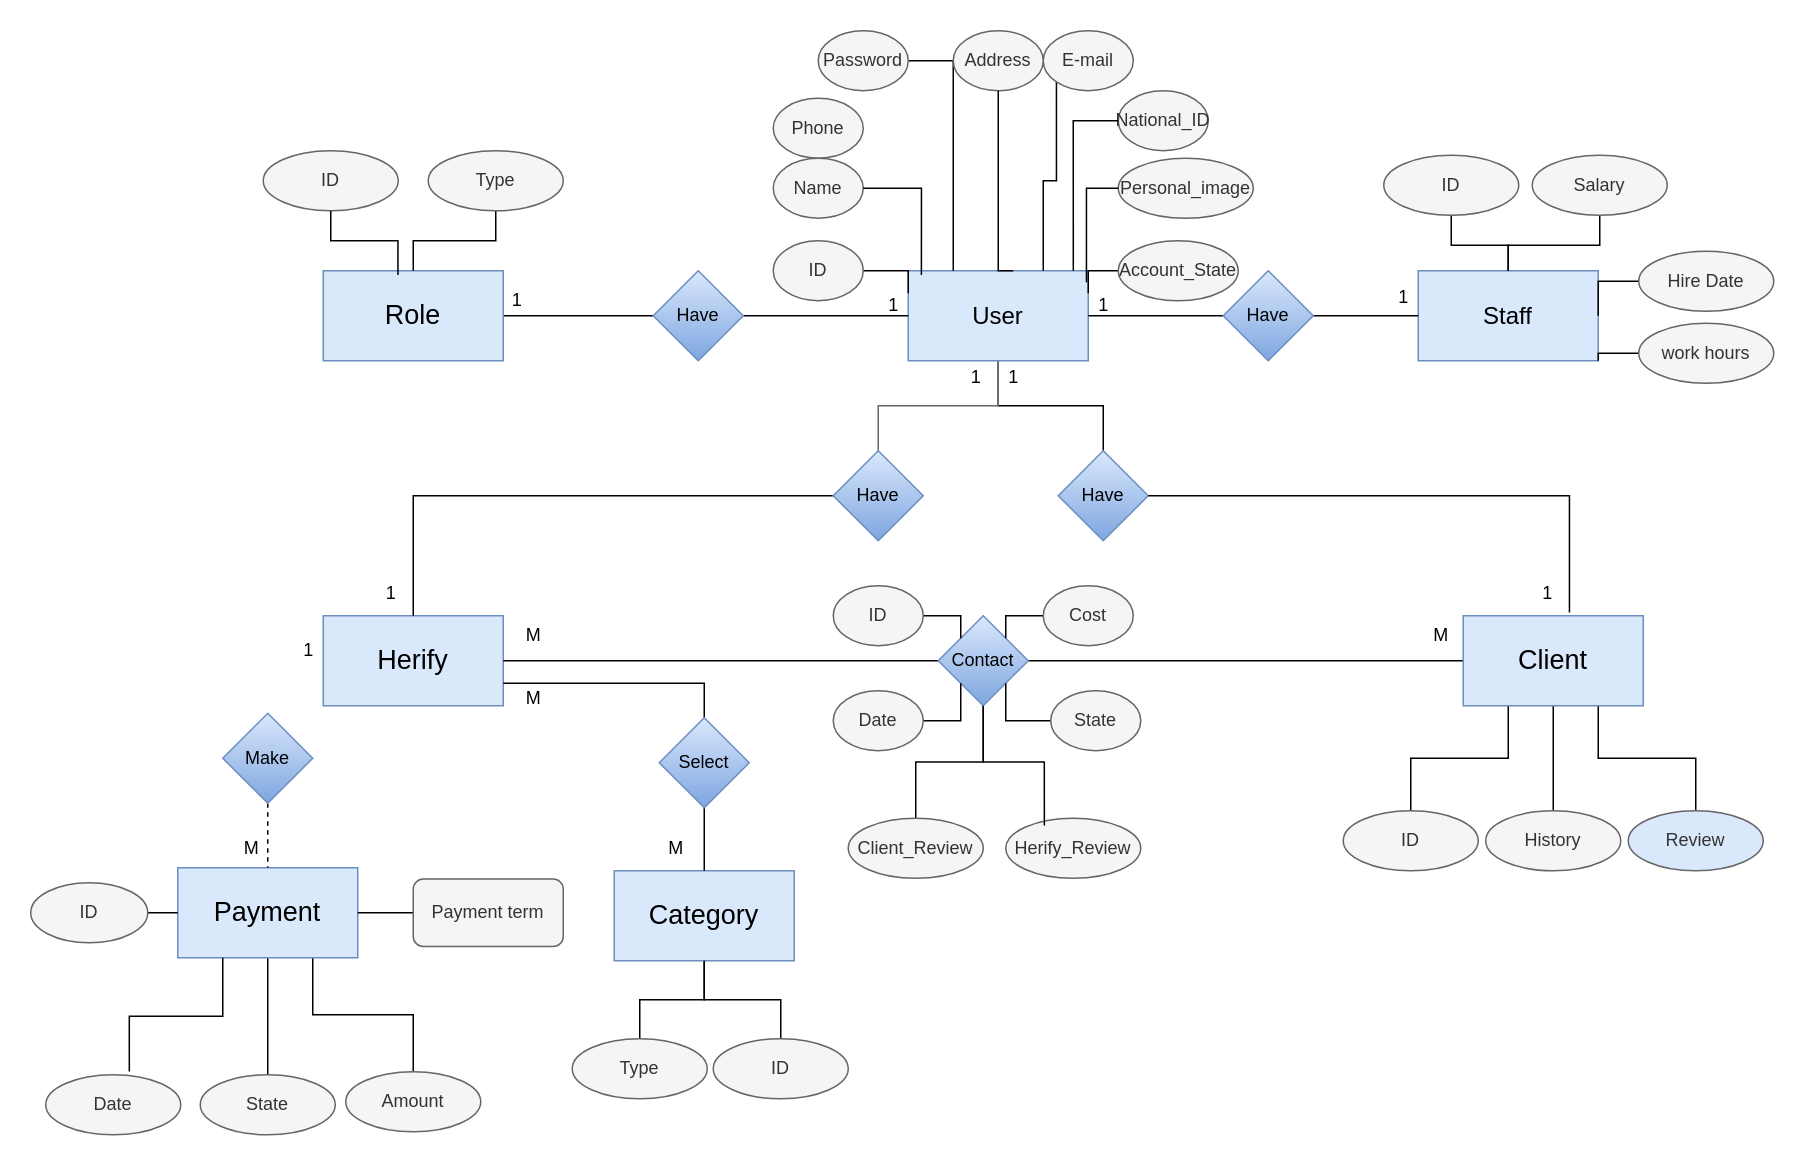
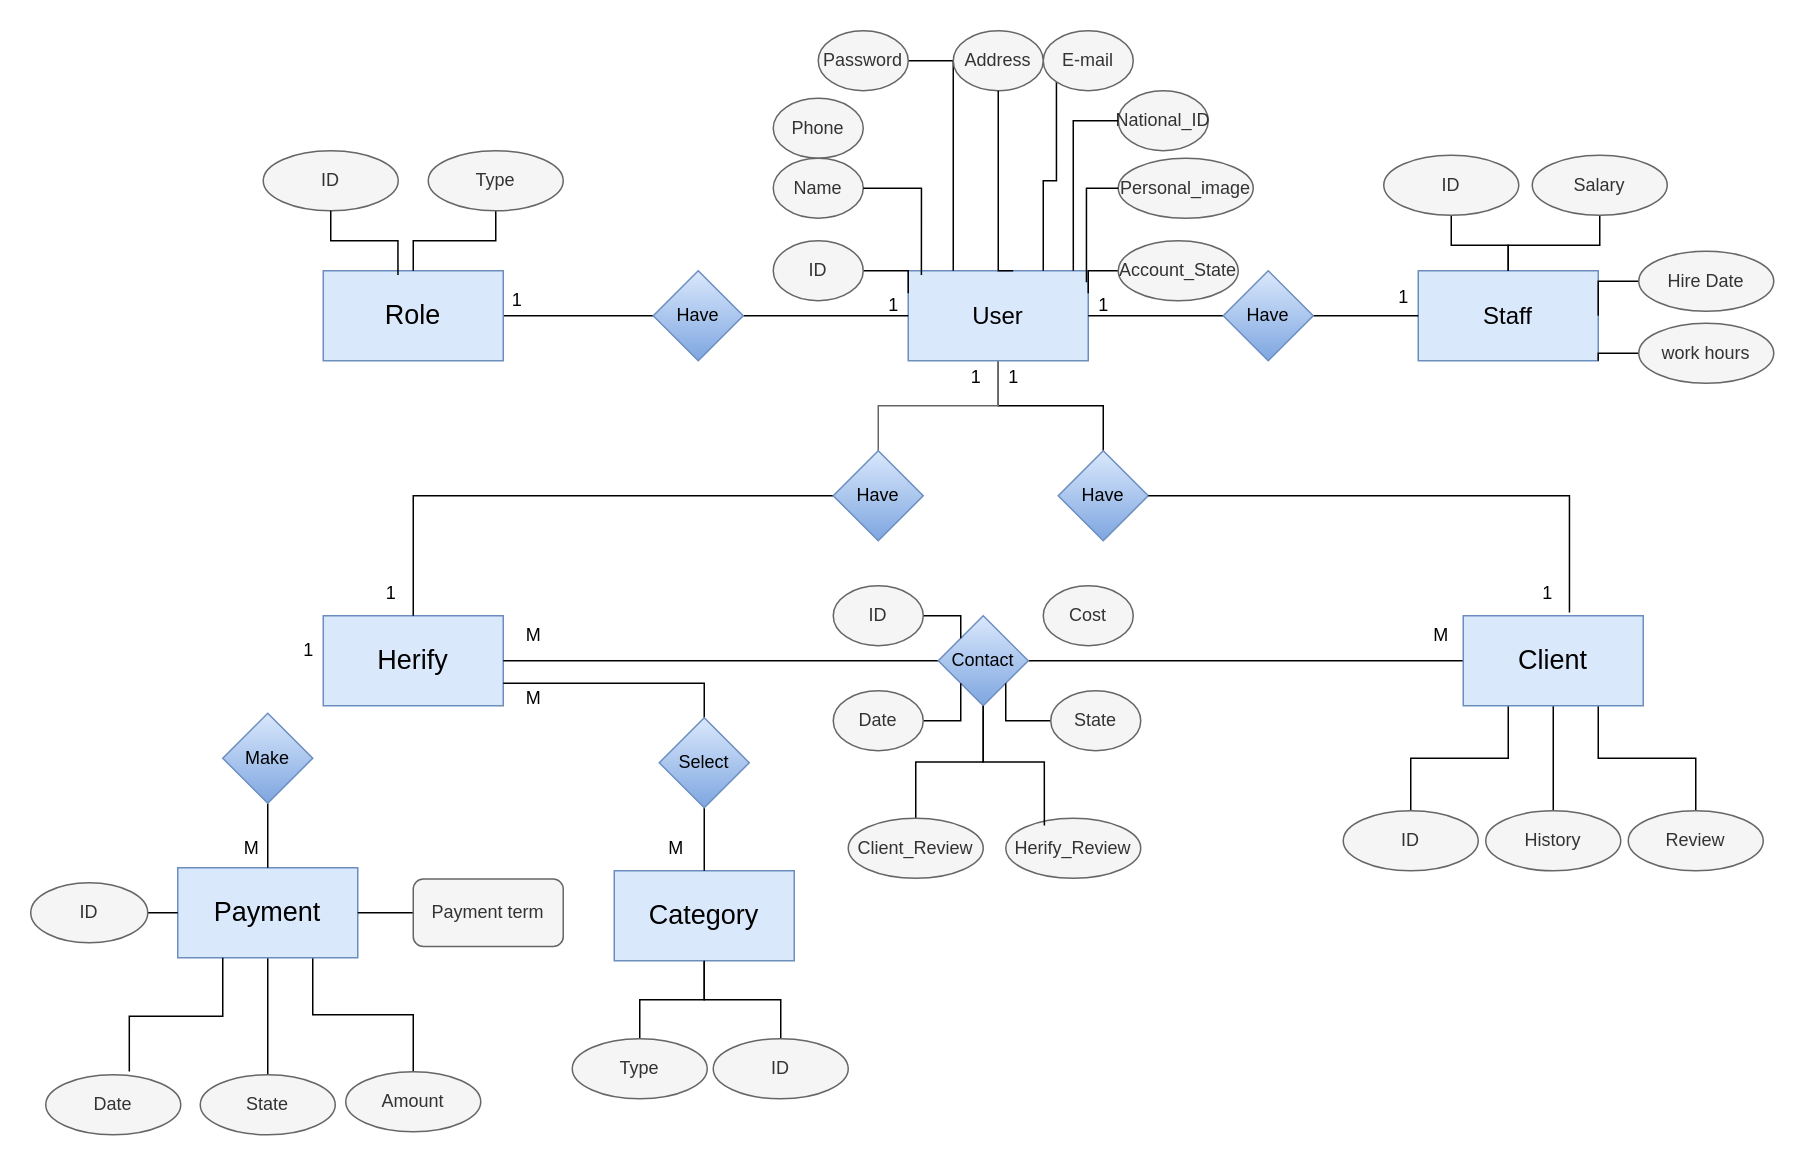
edge "Cost" -- "Contact": removed
edge "Make" -- "Payment": style dashed -> solid
node "Review": fillcolor #dae8fc -> #f5f5f5
